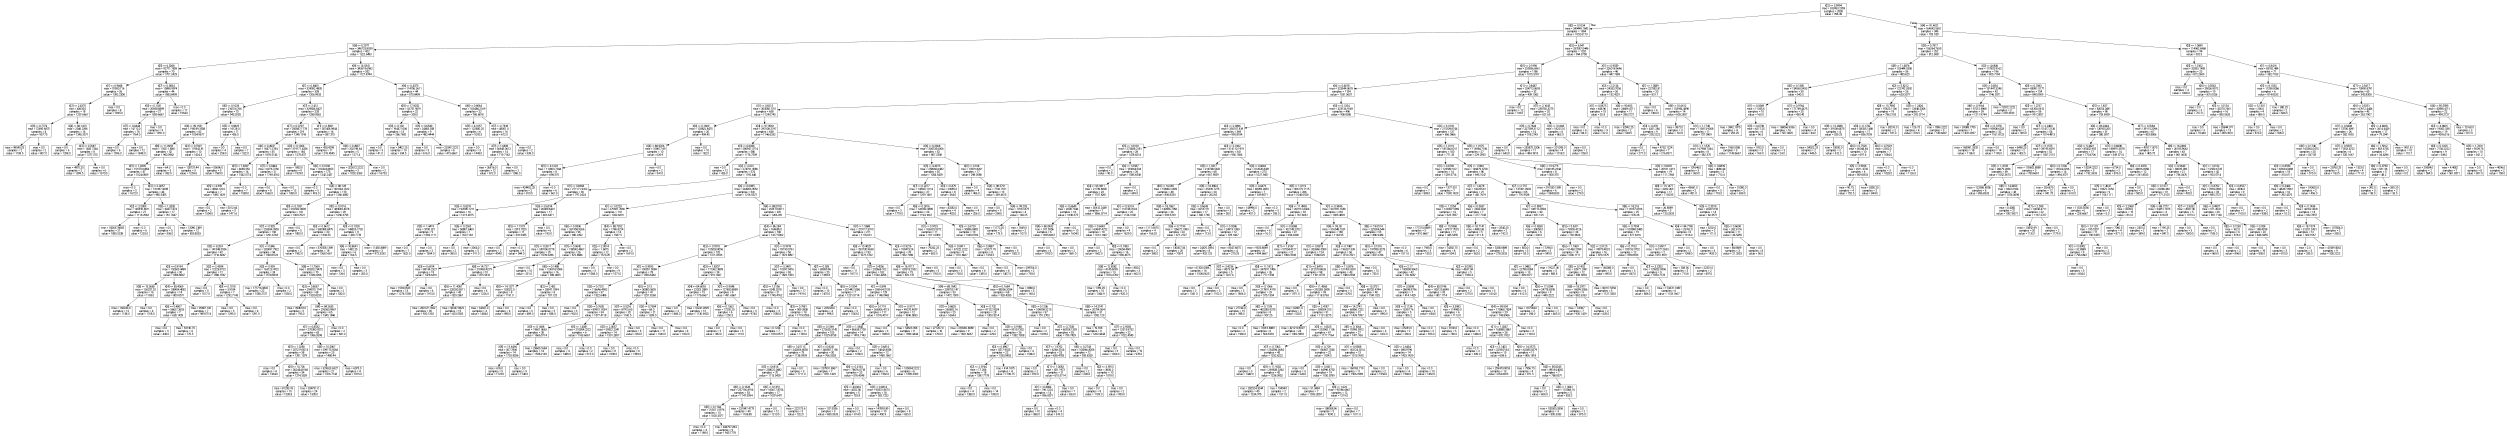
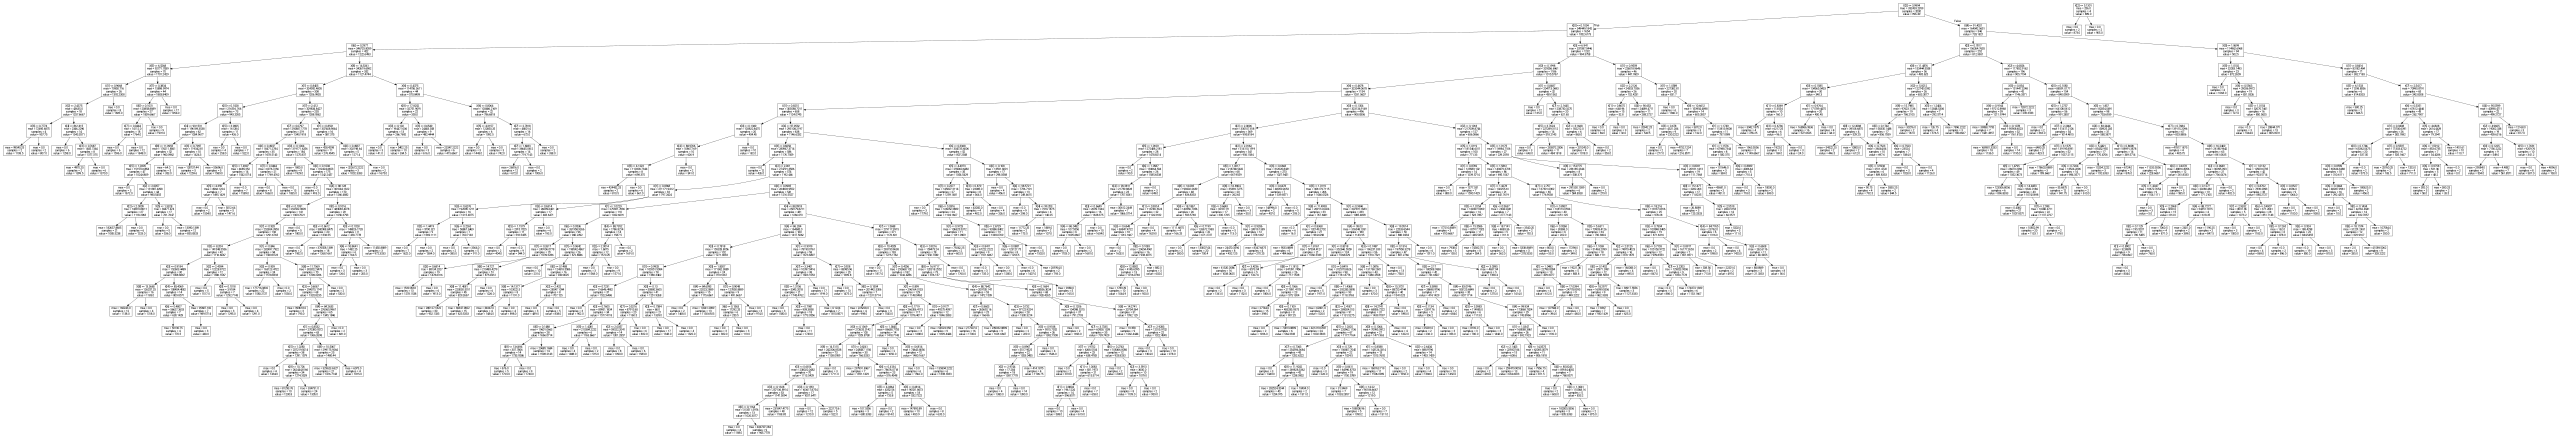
edge "X[5] <= 6.1533 mse = 11298.8056 samples = 6 value = 814.8333" -> "X[2] <= 5.1301 mse = 256.0 samples = 4 value = 889.0": removed
node "mse = 0.0 samples = 3 value = 742.0": added
edge "X[5] <= 1.4047 mse = 18672.7654 samples = 9 value = 154.1111" -> "mse = 11333.5556 samples = 6 value = 228.6667": reversed
edge "X[5] <= 2.5519 mse = 2020.5153 samples = 14 value = 60.3571" -> "X[3] <= 0.6608 mse = 262.6116 samples = 11 value = 46.5455": now "X[4] <= 84.7765 mse = 23762.0 samples = 6 value = 1316.0" -> "X[3] <= 0.6608 mse = 262.6116 samples = 11 value = 46.5455"
node "mse = 0.0 samples = 2 value = 1602.0": label "mse = 0.0 samples = 2 value = 1602.0" -> "mse = 0.0 value = 2 value = 1602.0"
edge "X[6] <= 0.4807 mse = 56627.2653 samples = 7 value = 630.1429" -> "mse = 0.0 samples = 3 value = 443.0": now "mse = 95687.102 samples = 7 value = 989.5714" -> "mse = 0.0 samples = 3 value = 443.0"
edge "X[3] <= 0.7981 mse = 909.3858 samples = 18 value = 1773.0556" -> "mse = 0.1224 samples = 7 value = 1810.8571": now "mse = 0.0 samples = 17 value = 1919.0" -> "mse = 0.1224 samples = 7 value = 1810.8571"
edge "mse = 0.0 samples = 3 value = 1446.0" -> "mse = 0.0 samples = 2 value = 439.0": now "X[2] <= 2.1403 mse = 229307.84 samples = 15 value = 608.6" -> "mse = 0.0 samples = 2 value = 439.0"
